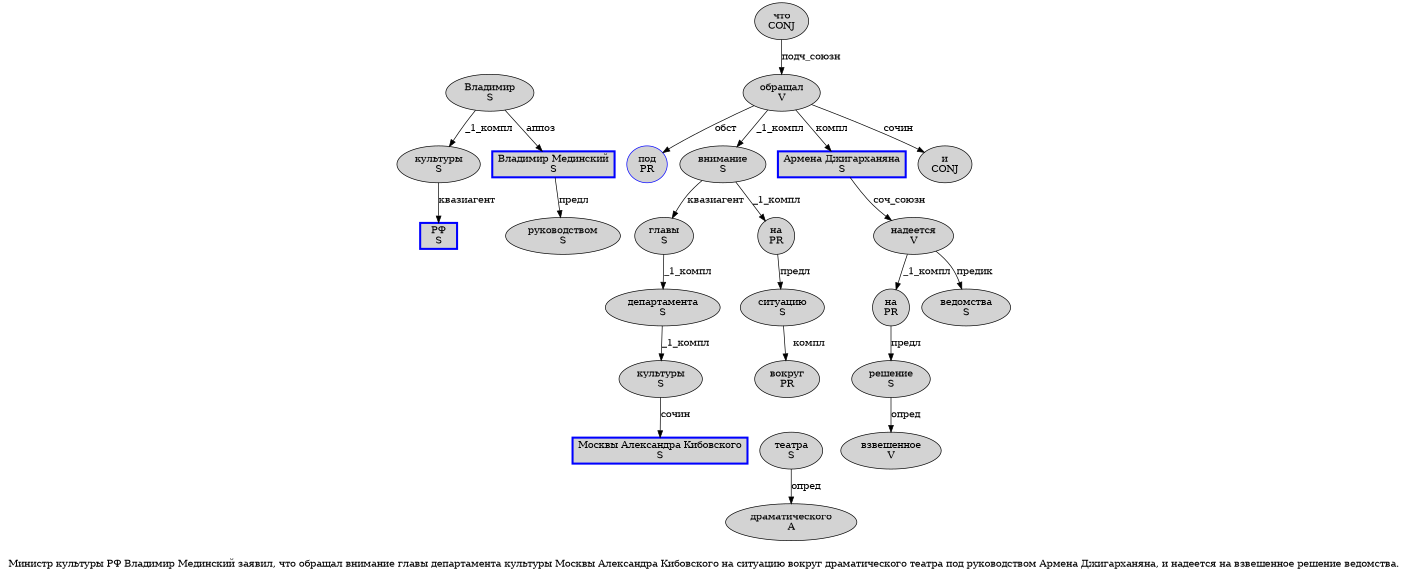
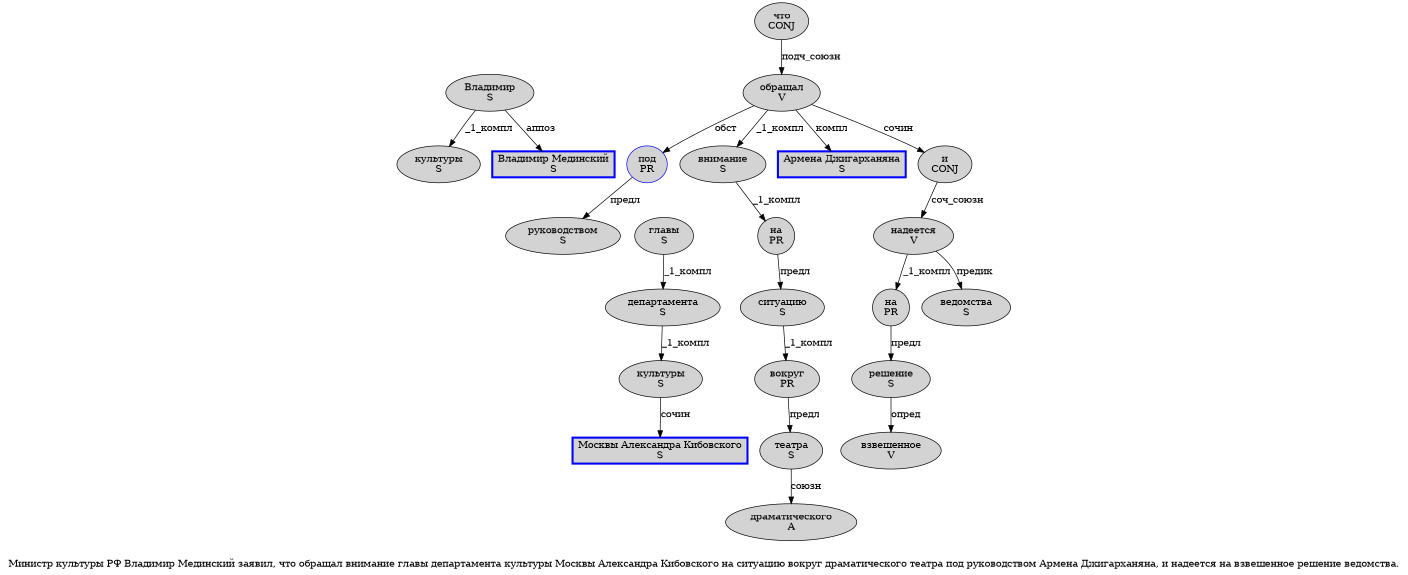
edge "Владимир Мединский S" -> "руководством S": now "под PR" -> "руководством S"
edge "внимание S" -> "главы S": removed, label "квазиагент"
edge "Армена Джигарханяна S" -> "надеется V": now "и CONJ" -> "надеется V"
node "РФ S": removed
edge "ситуацию S" -> "вокруг PR": label "компл" -> "_1_компл"
edge "вокруг PR" -> "театра S": added, label "предл"
edge "театра S" -> "драматического A": label "опред" -> "союзн"
